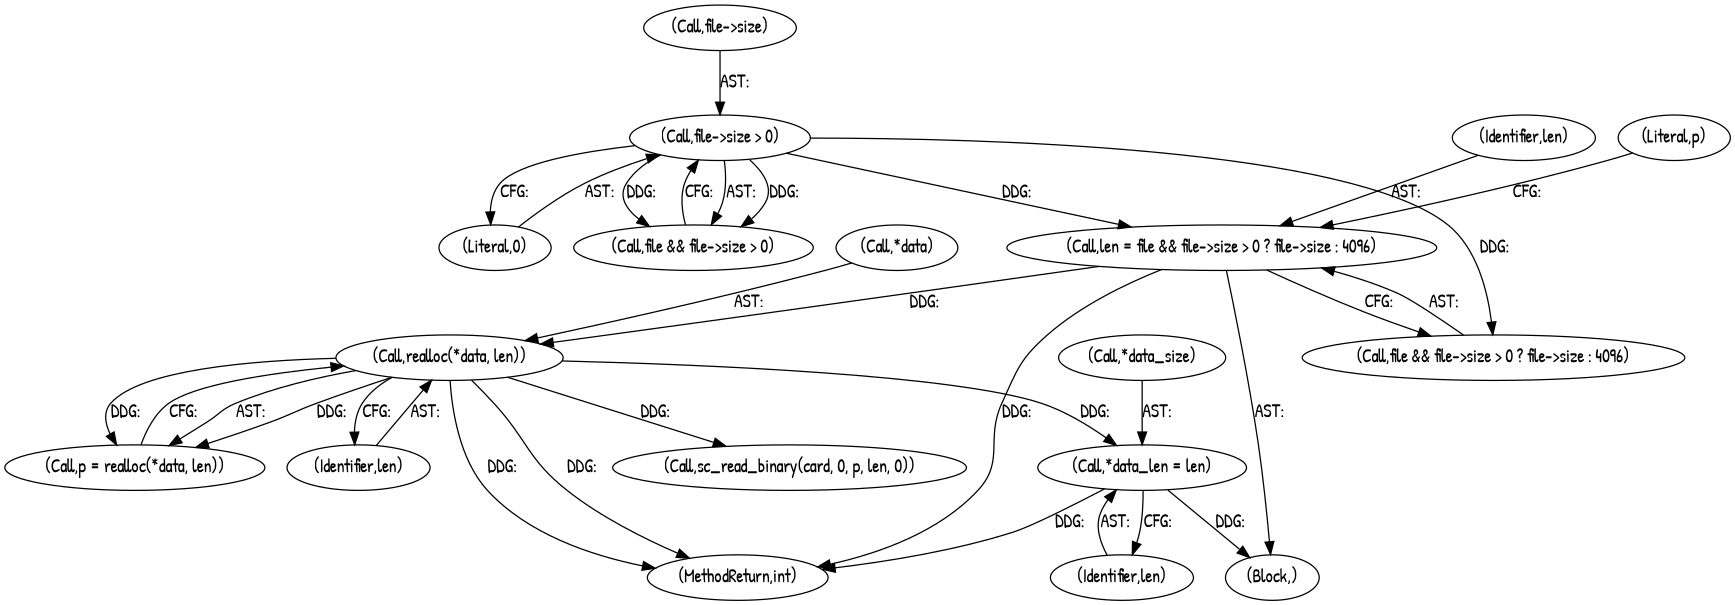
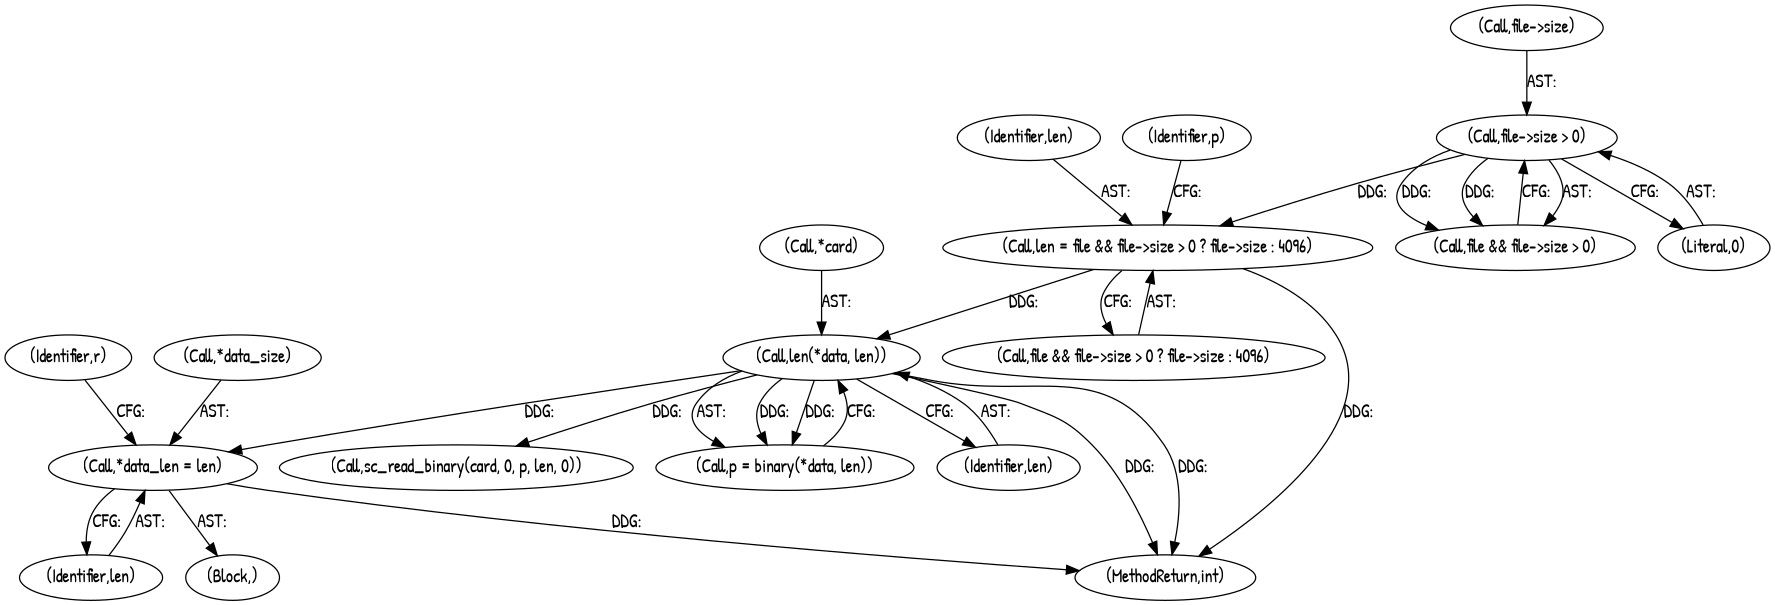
node "(Literal,p)": label "(Literal,p)" -> "(Identifier,p)"
edge "(Call,file->size > 0)" -> "(Call,file && file->size > 0 ? file->size : 4096)": removed, label "DDG:"
node "(Call,*data)": label "(Call,*data)" -> "(Call,*card)"
node "(Identifier,r)": added
node "(Call,realloc(*data, len))": label "(Call,realloc(*data, len))" -> "(Call,len(*data, len))"
edge "(Call,len = file && file->size > 0 ? file->size : 4096)" -> "(Block,)": removed, label "AST:"
node "(Call,p = realloc(*data, len))": label "(Call,p = realloc(*data, len))" -> "(Call,p = binary(*data, len))"
edge "(Call,*data_len = len)" -> "(Block,)": label "DDG: " -> "AST: "
